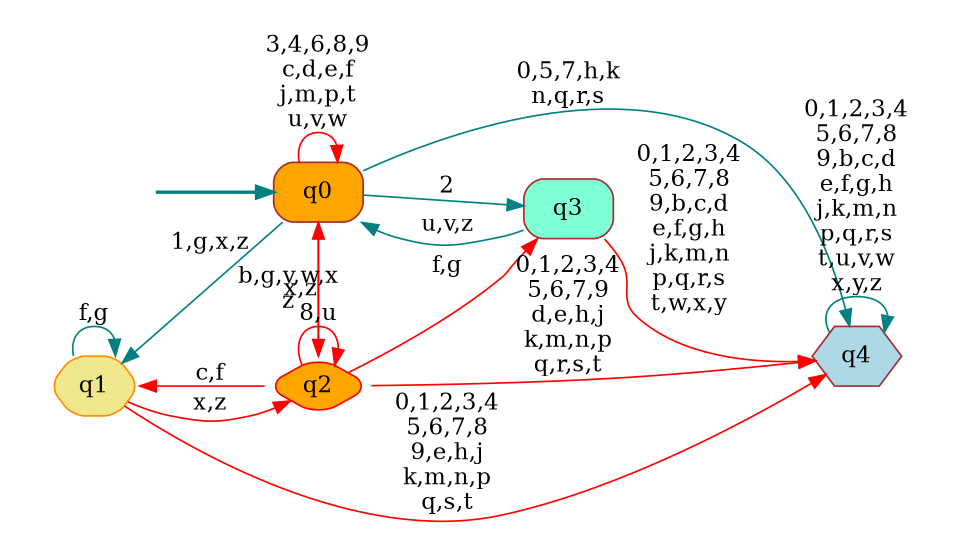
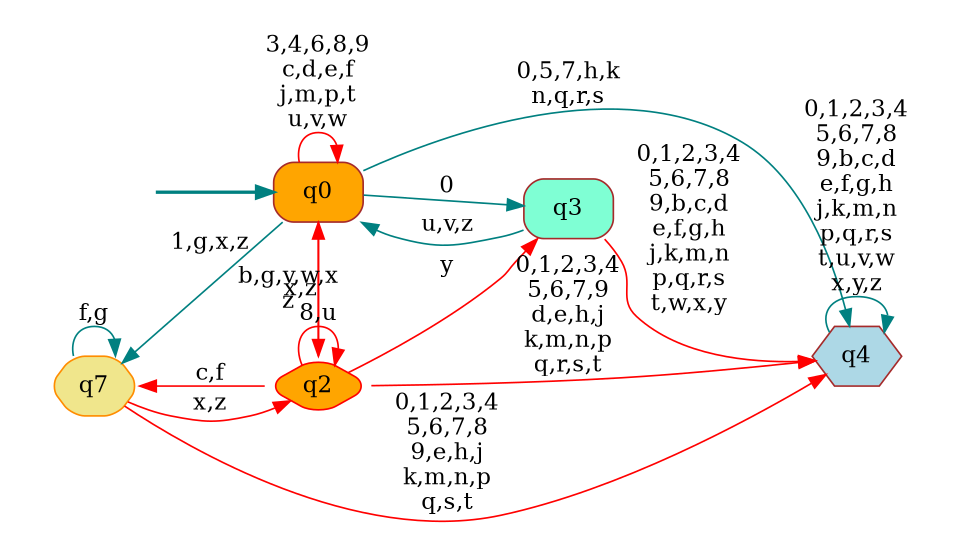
edge "q0" -> "q3": label "2" -> "0"
edge "q2" -> "q3": label "f,g" -> "y"
node "q1": label "q1" -> "q7"
